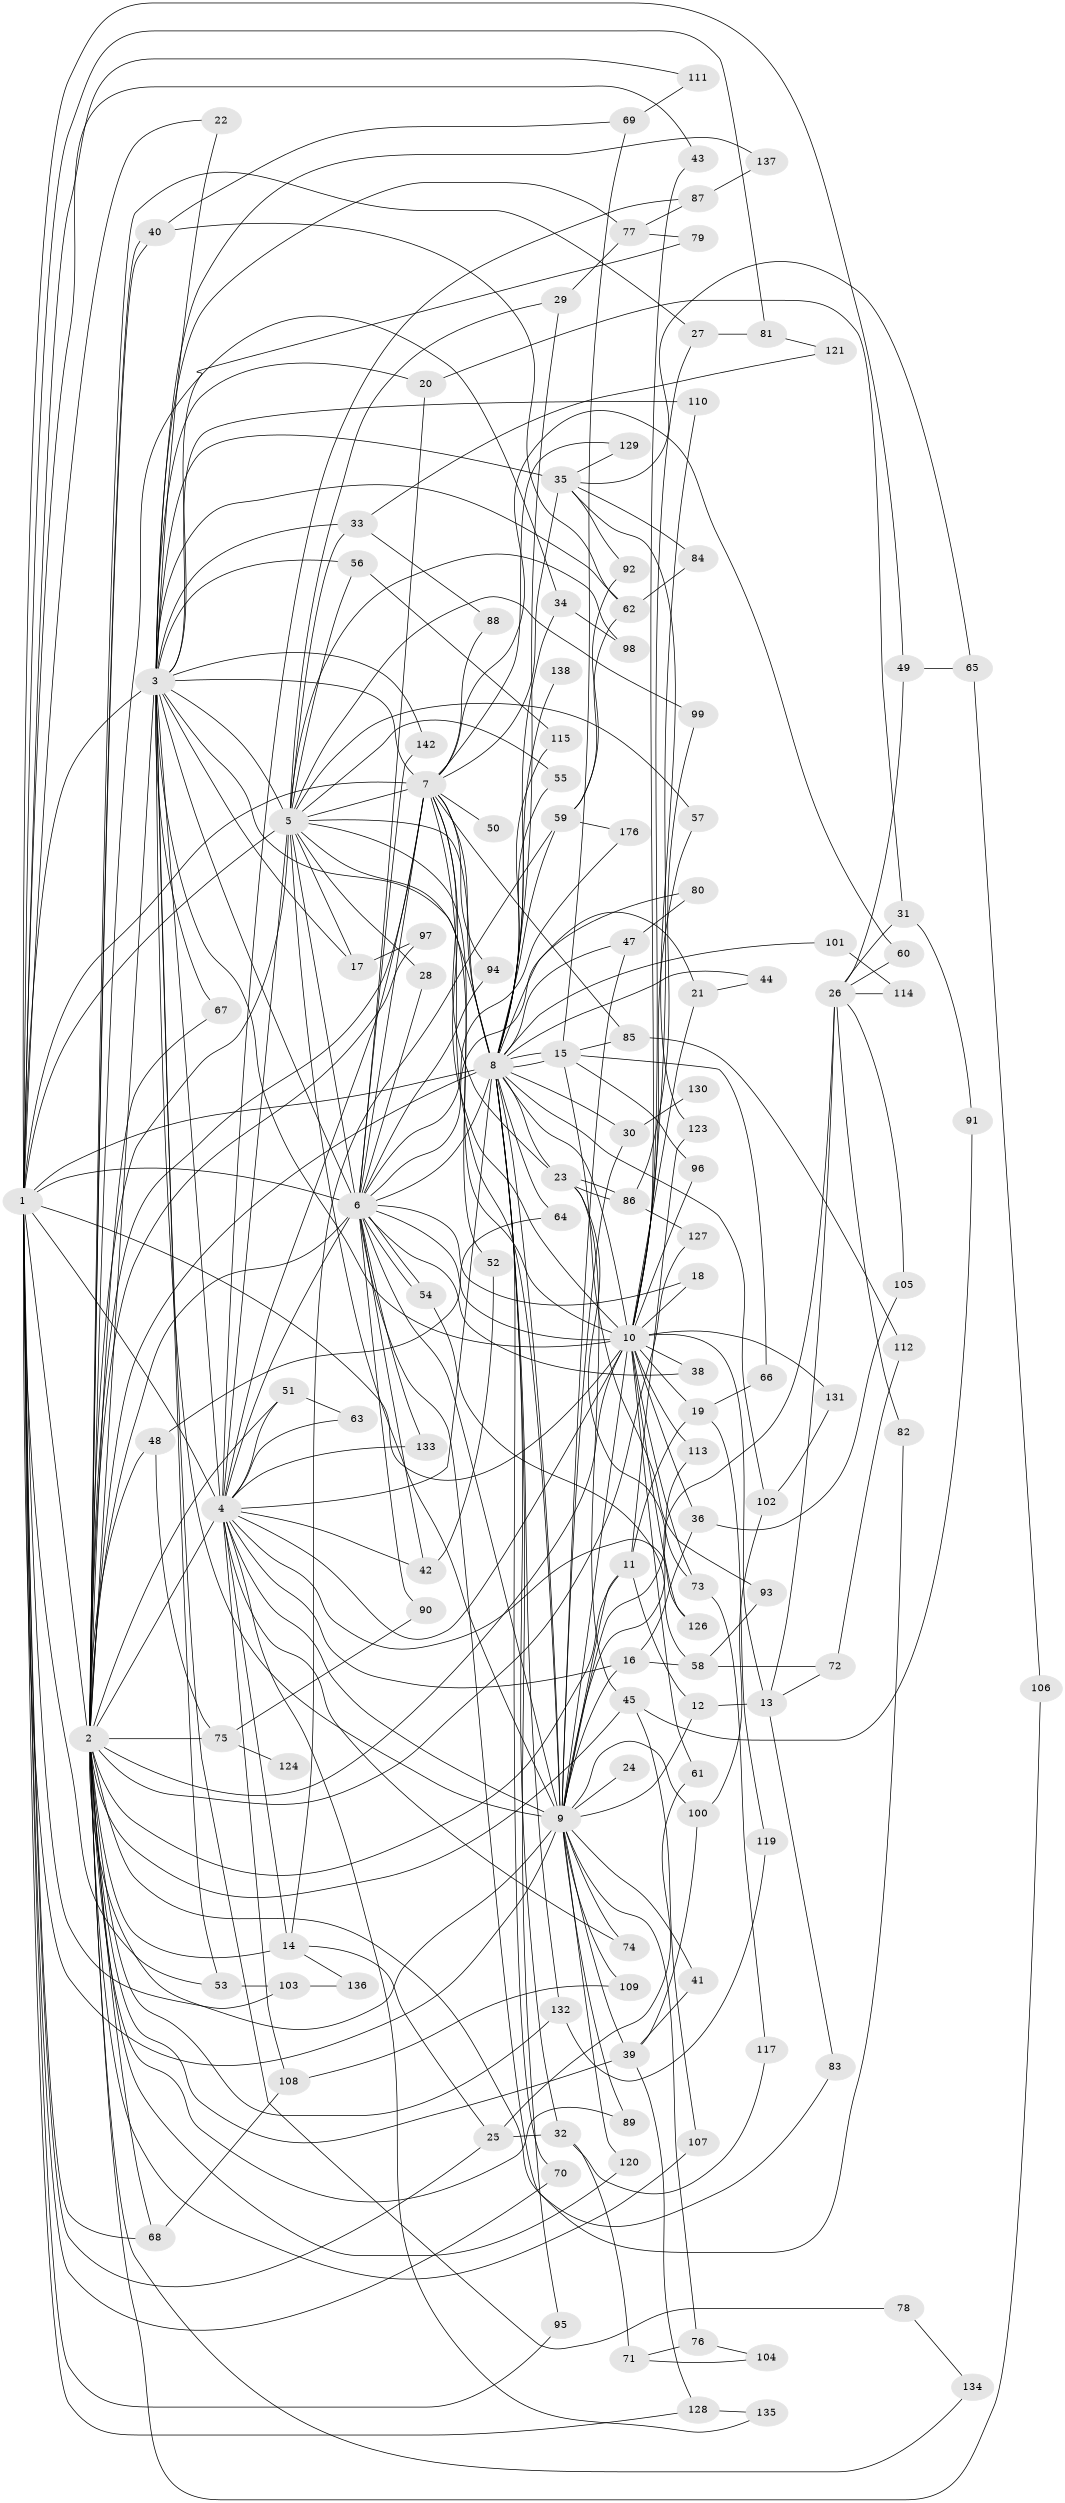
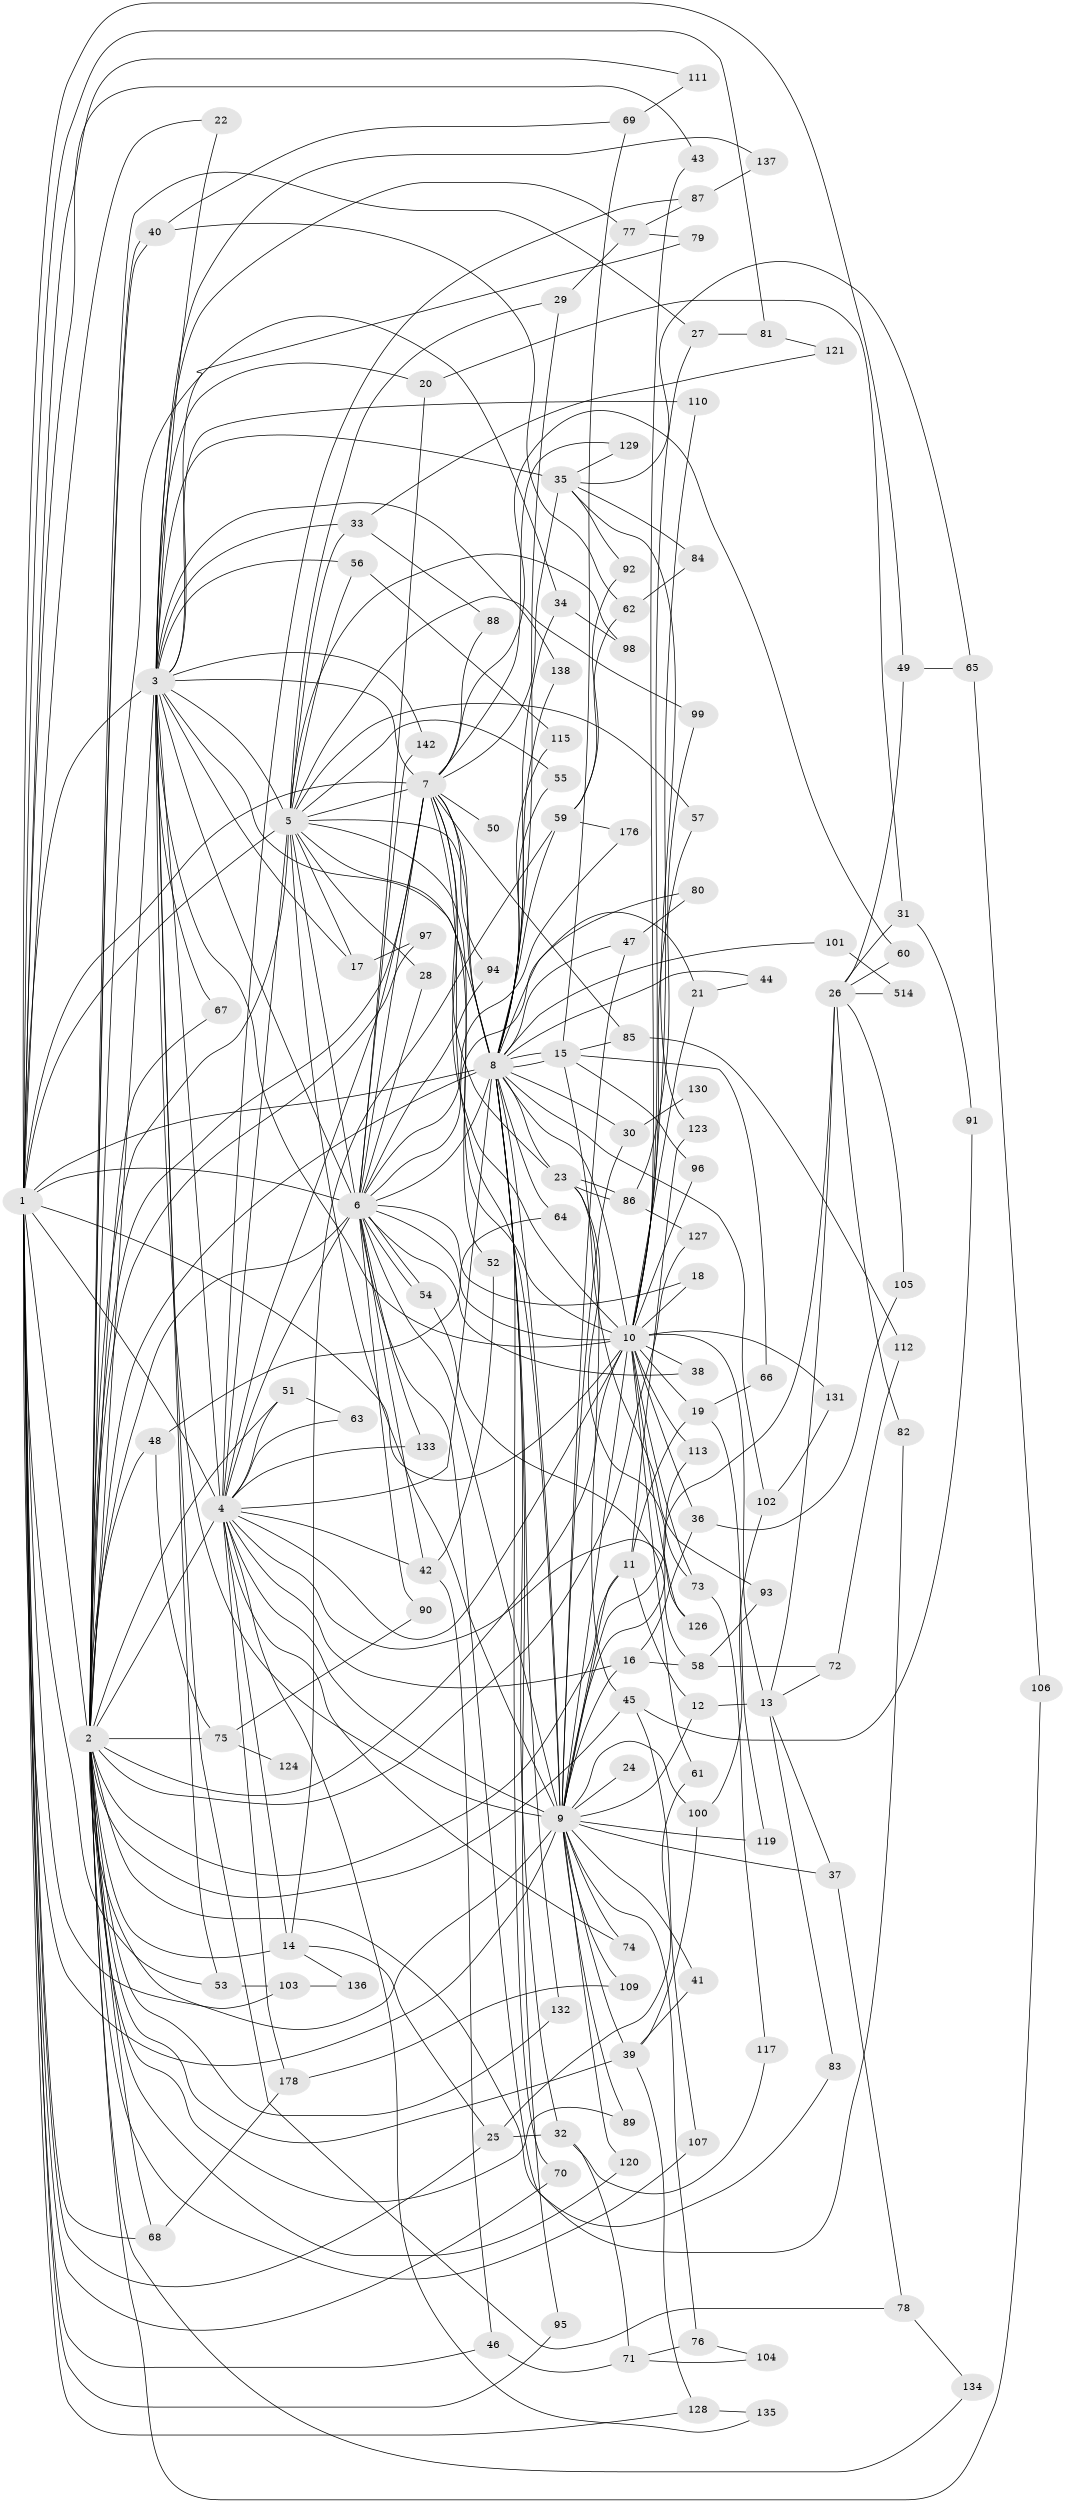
edge "62" -- "3": now "138" -- "3"
node "114": label "114" -> "514"
node "37": added
edge "119" -- "132": now "119" -- "9"
node "108": label "108" -> "178"
node "46": added
